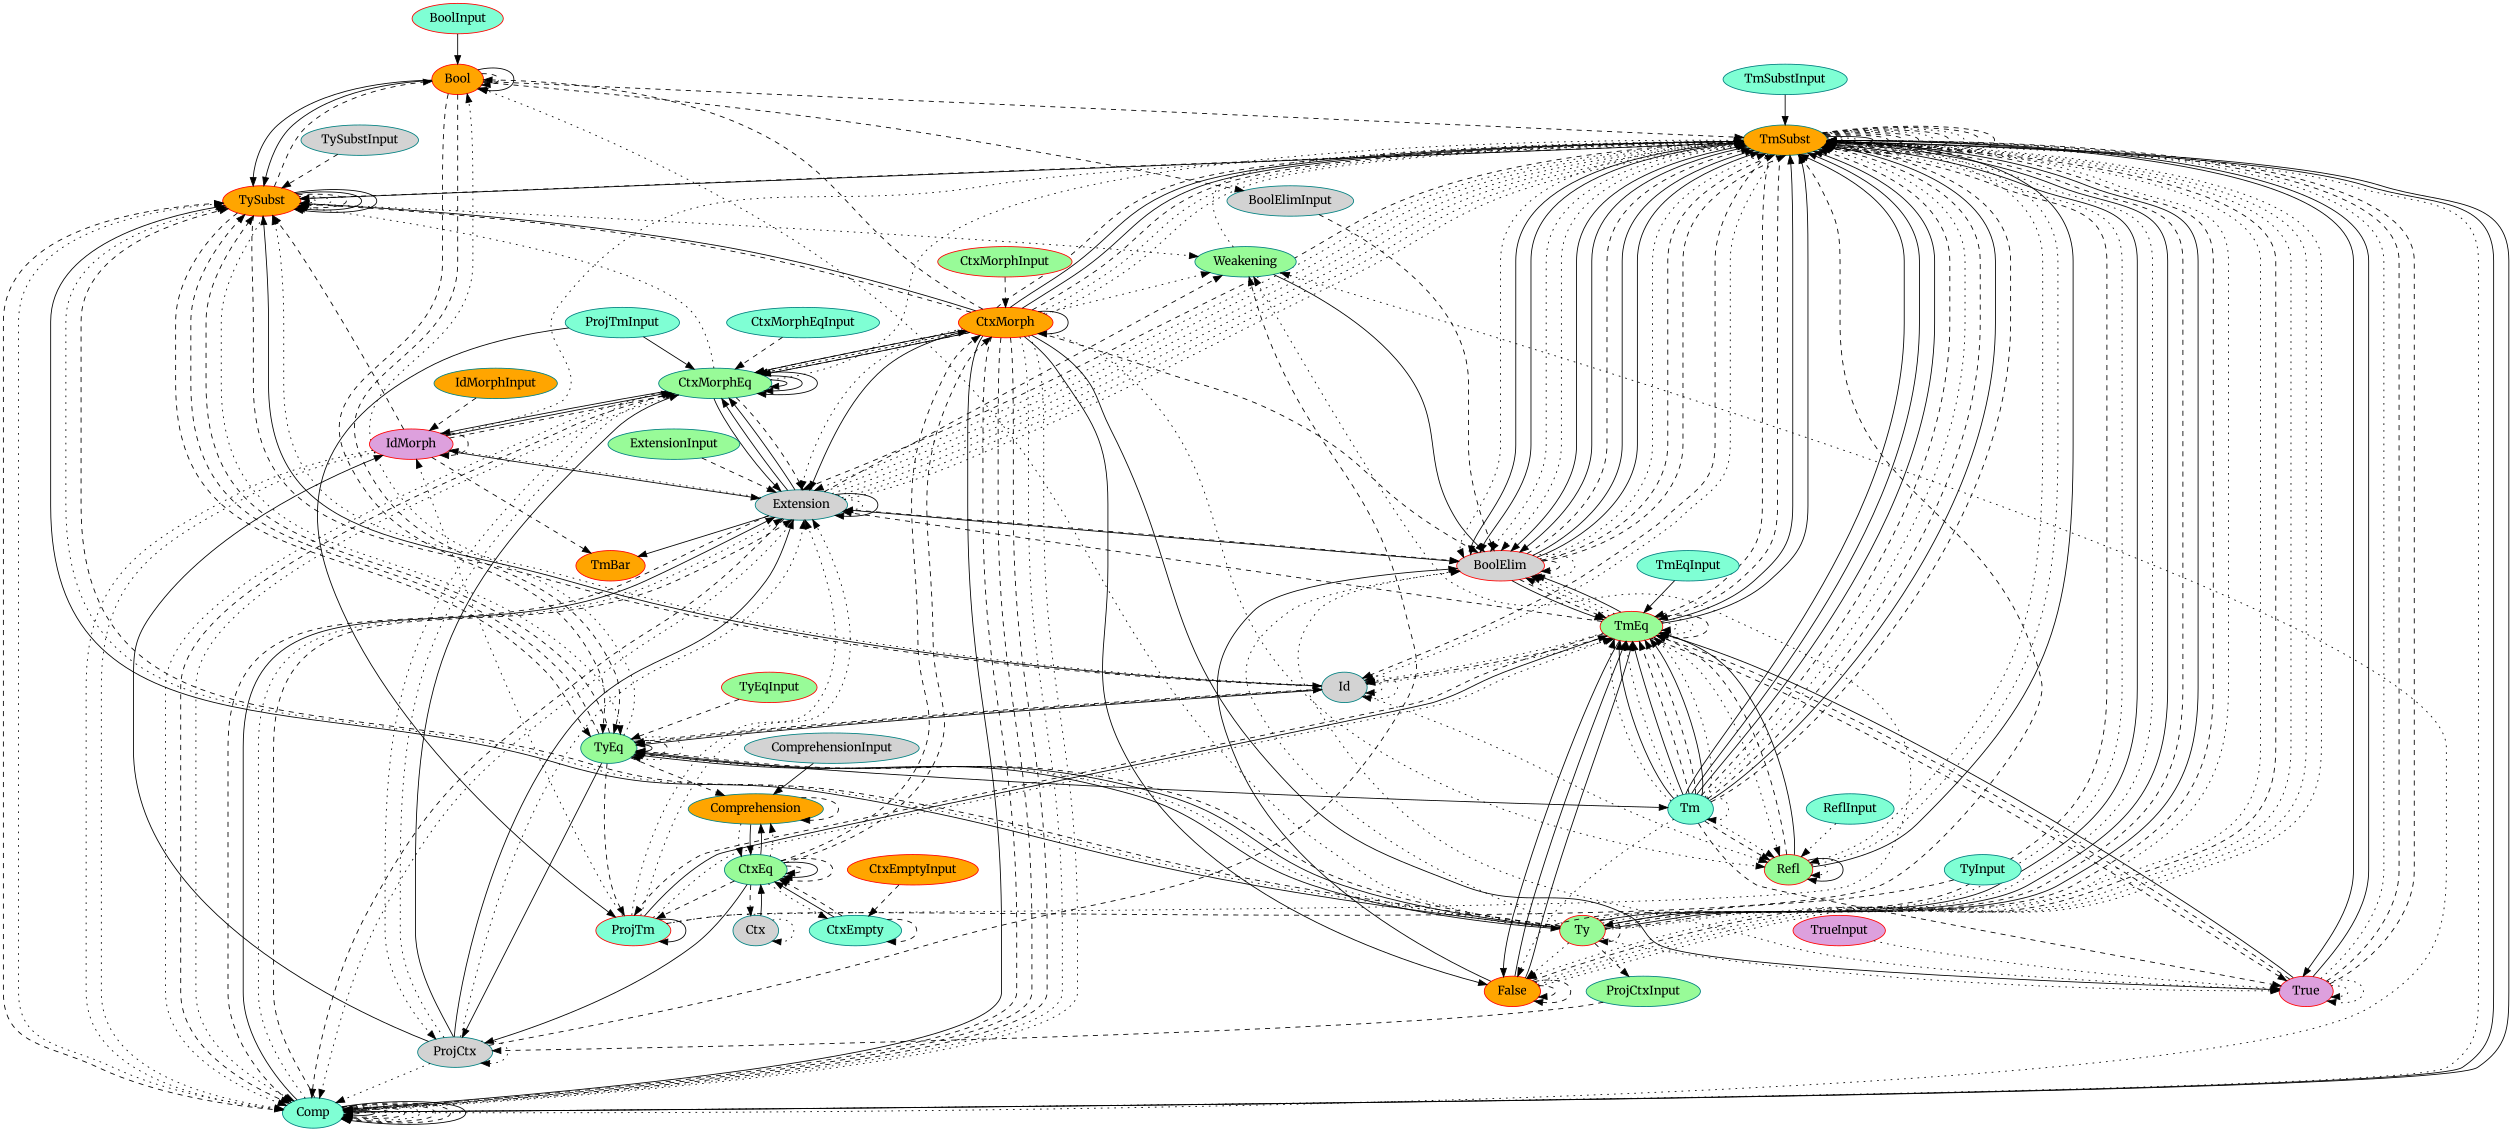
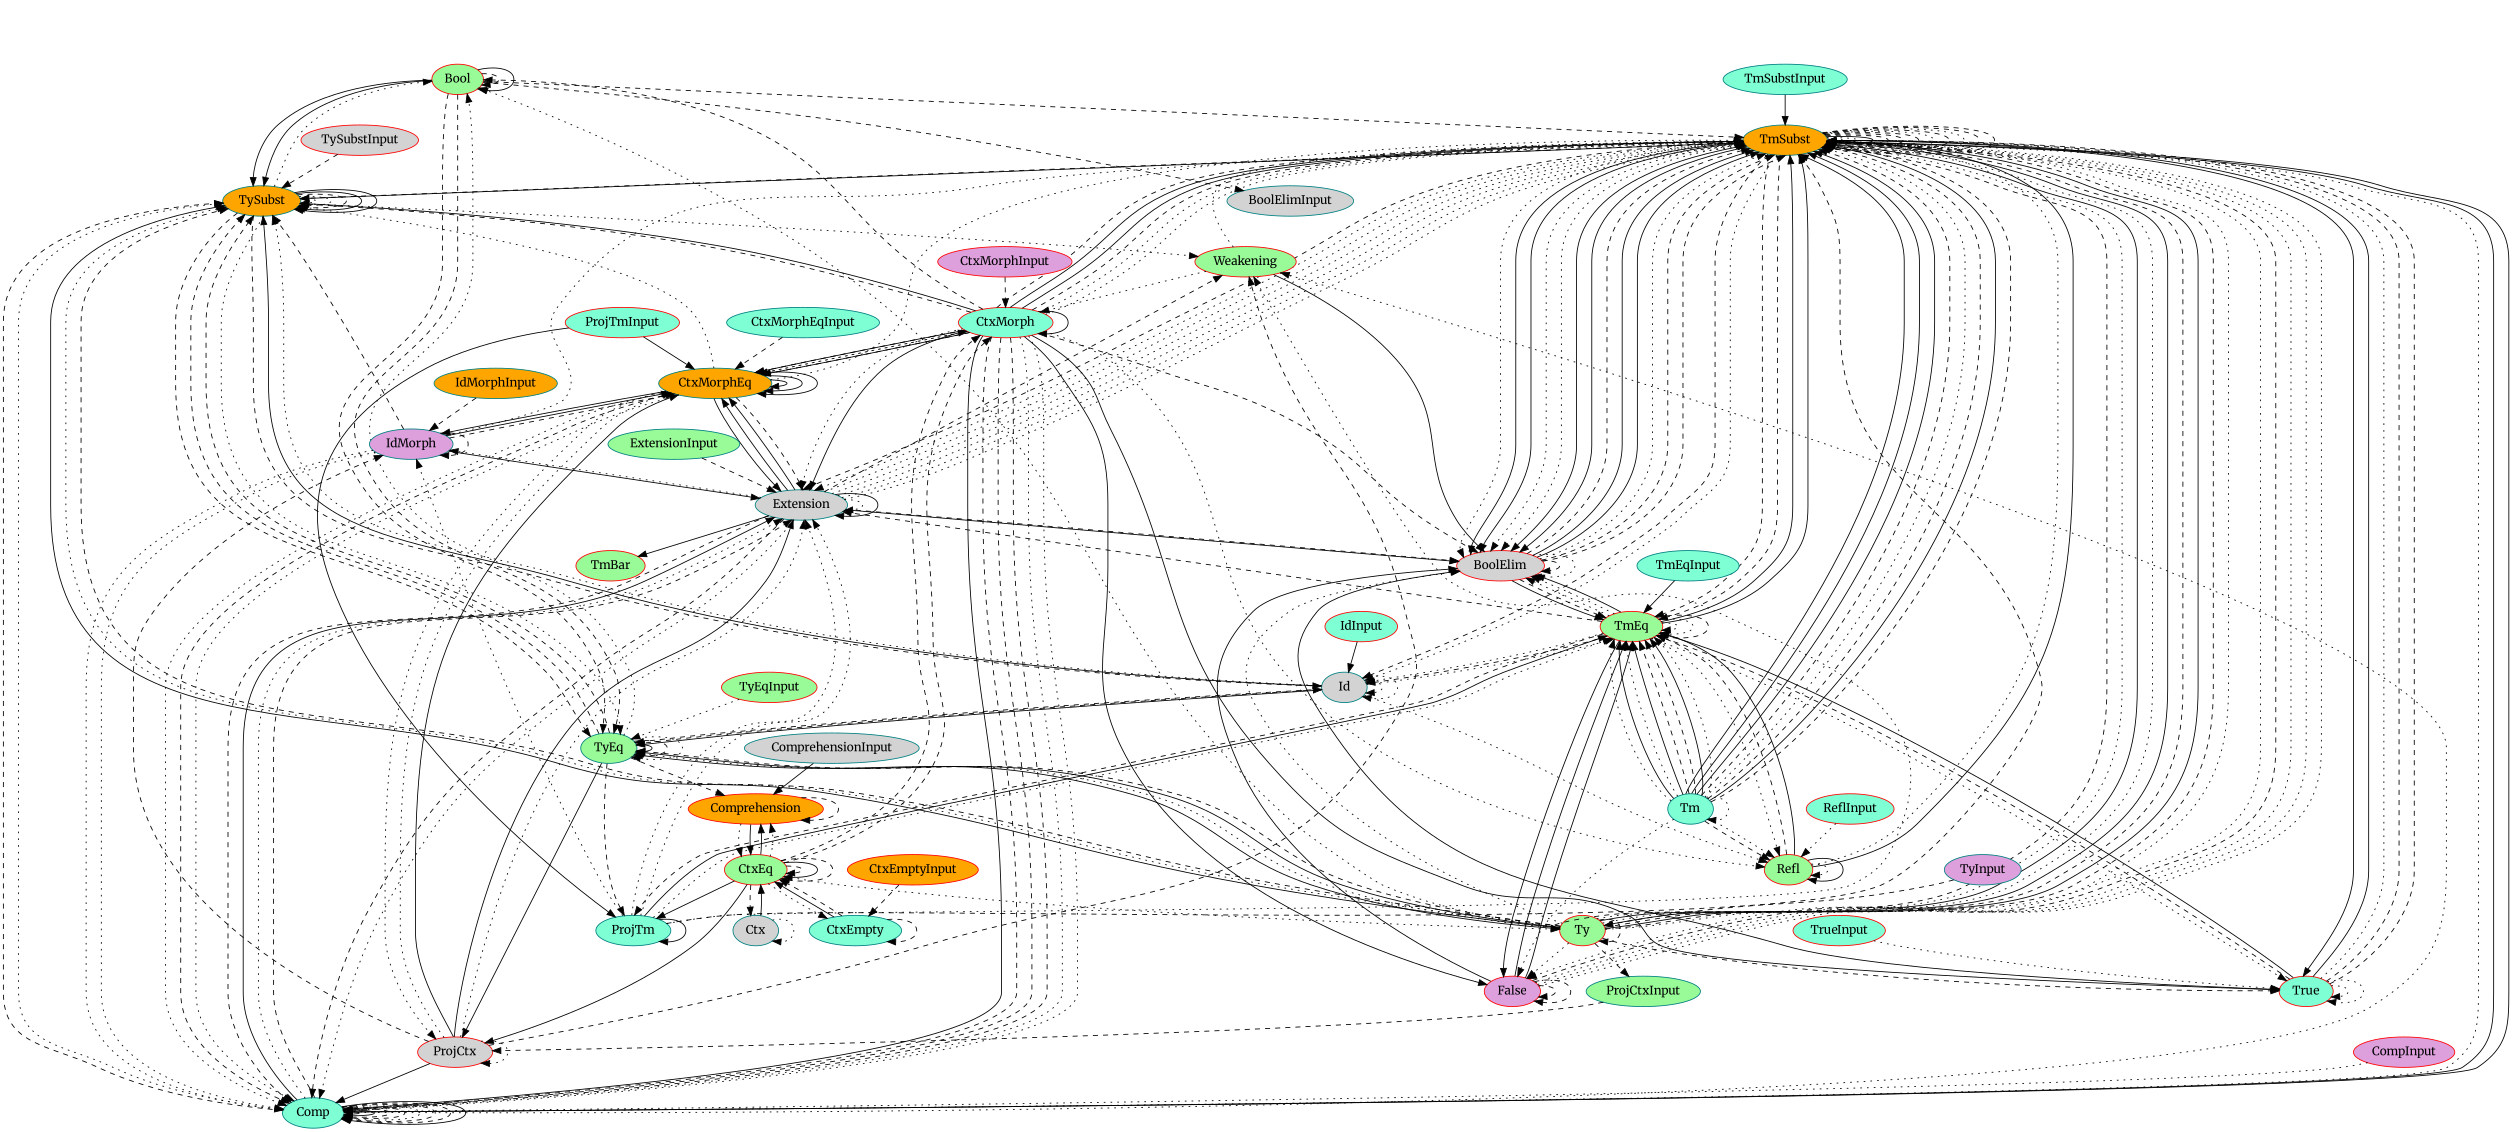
node "BoolInput": removed
node "Bool": fillcolor orange -> palegreen
edge "TySubst" -> "Bool": style dashed -> dotted
node "TySubstInput": color teal -> red
node "TySubst": color red -> teal
node "CtxMorphInput": fillcolor palegreen -> plum
node "Weakening": color teal -> red
edge "CtxMorph" -> "Weakening": reversed
node "ProjTmInput": color teal -> red
node "CtxMorph": fillcolor orange -> aquamarine
edge "BoolElimInput" -> "BoolElim": removed
node "CtxMorphEq": fillcolor palegreen -> orange
node "IdMorph": color red -> teal
edge "TmSubst" -> "Refl": removed
edge "IdMorph" -> "TmBar": removed
node "TmBar": fillcolor orange -> palegreen
node "IdInput": added
edge "TyEqInput" -> "TyEq": style dashed -> dotted
edge "ProjCtx" -> "IdMorph": style solid -> dashed
edge "TyEq" -> "Tm": removed
edge "TmEq" -> "True": style dashed -> dotted
node "Comprehension": color teal -> red
node "ReflInput": color teal -> red
node "CtxEq": color teal -> red
node "TyInput": fillcolor aquamarine -> plum
edge "CtxEq" -> "ProjTm": style dashed -> solid
edge "CtxEq" -> "Ty": added
edge "Tm" -> "True": removed
node "ProjTm": color red -> teal
node "TrueInput": fillcolor plum -> aquamarine
edge "True" -> "BoolElim": style dotted -> solid
edge "Ty" -> "True": style dotted -> dashed
node "False": fillcolor orange -> plum
node "True": fillcolor plum -> aquamarine
node "ProjCtx": color teal -> red
node "CompInput": added
edge "ProjCtx" -> "Comp": style dotted -> solid
